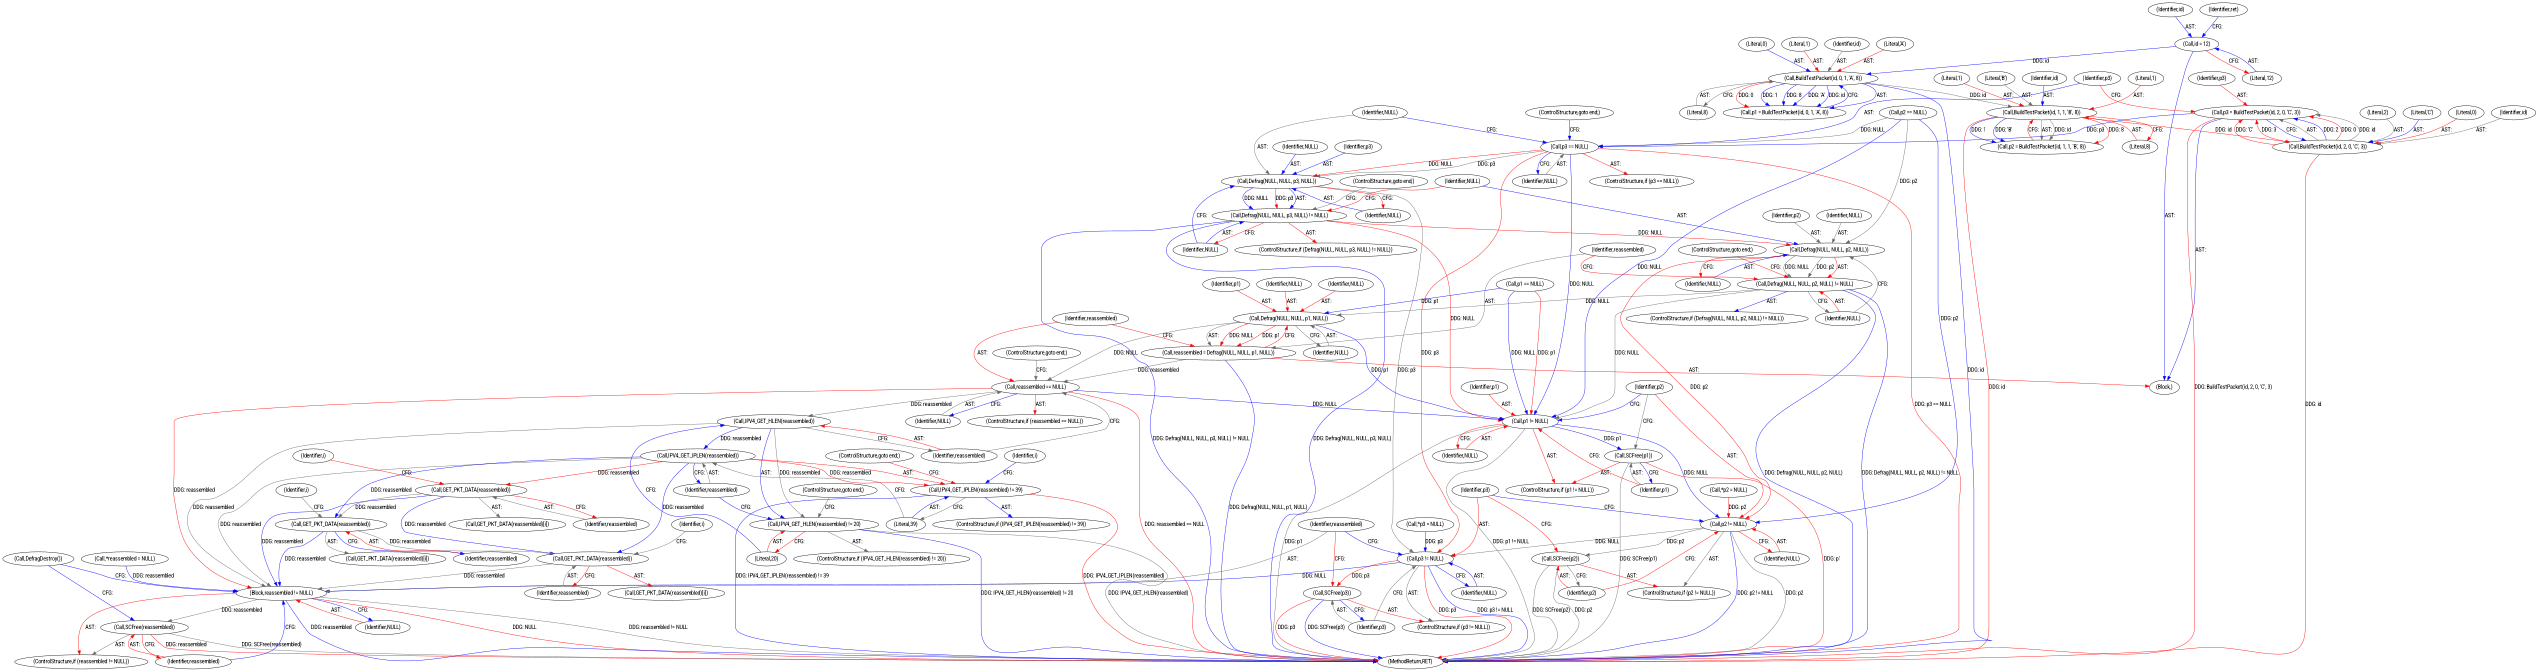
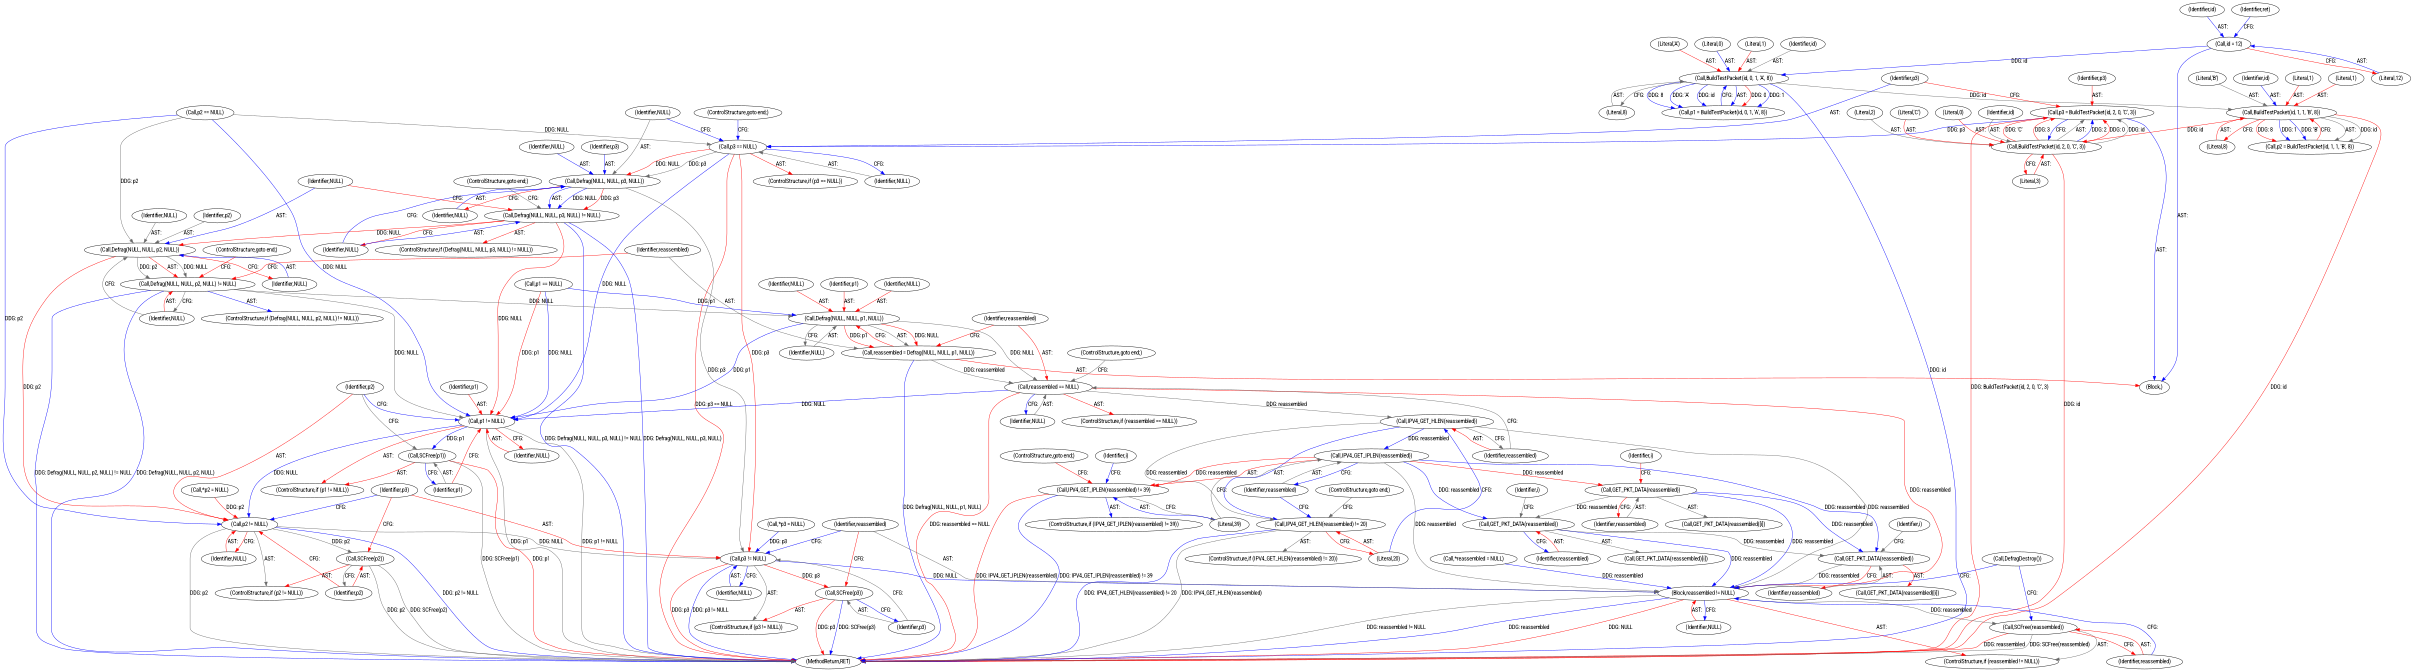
edge "(Literal,'C')" -> "(Call,BuildTestPacket(id, 2, 0, 'C', 3))": color blue -> red
node "(Literal,3)": added
